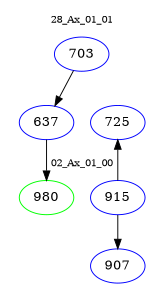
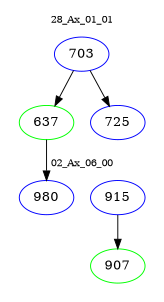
node "637": color blue -> green
cluster "02_Ax_01_00": label "02_Ax_01_00" -> "02_Ax_06_00"
edge "915" -> "725": now "703" -> "725"
node "980": color green -> blue
node "907": color blue -> green
